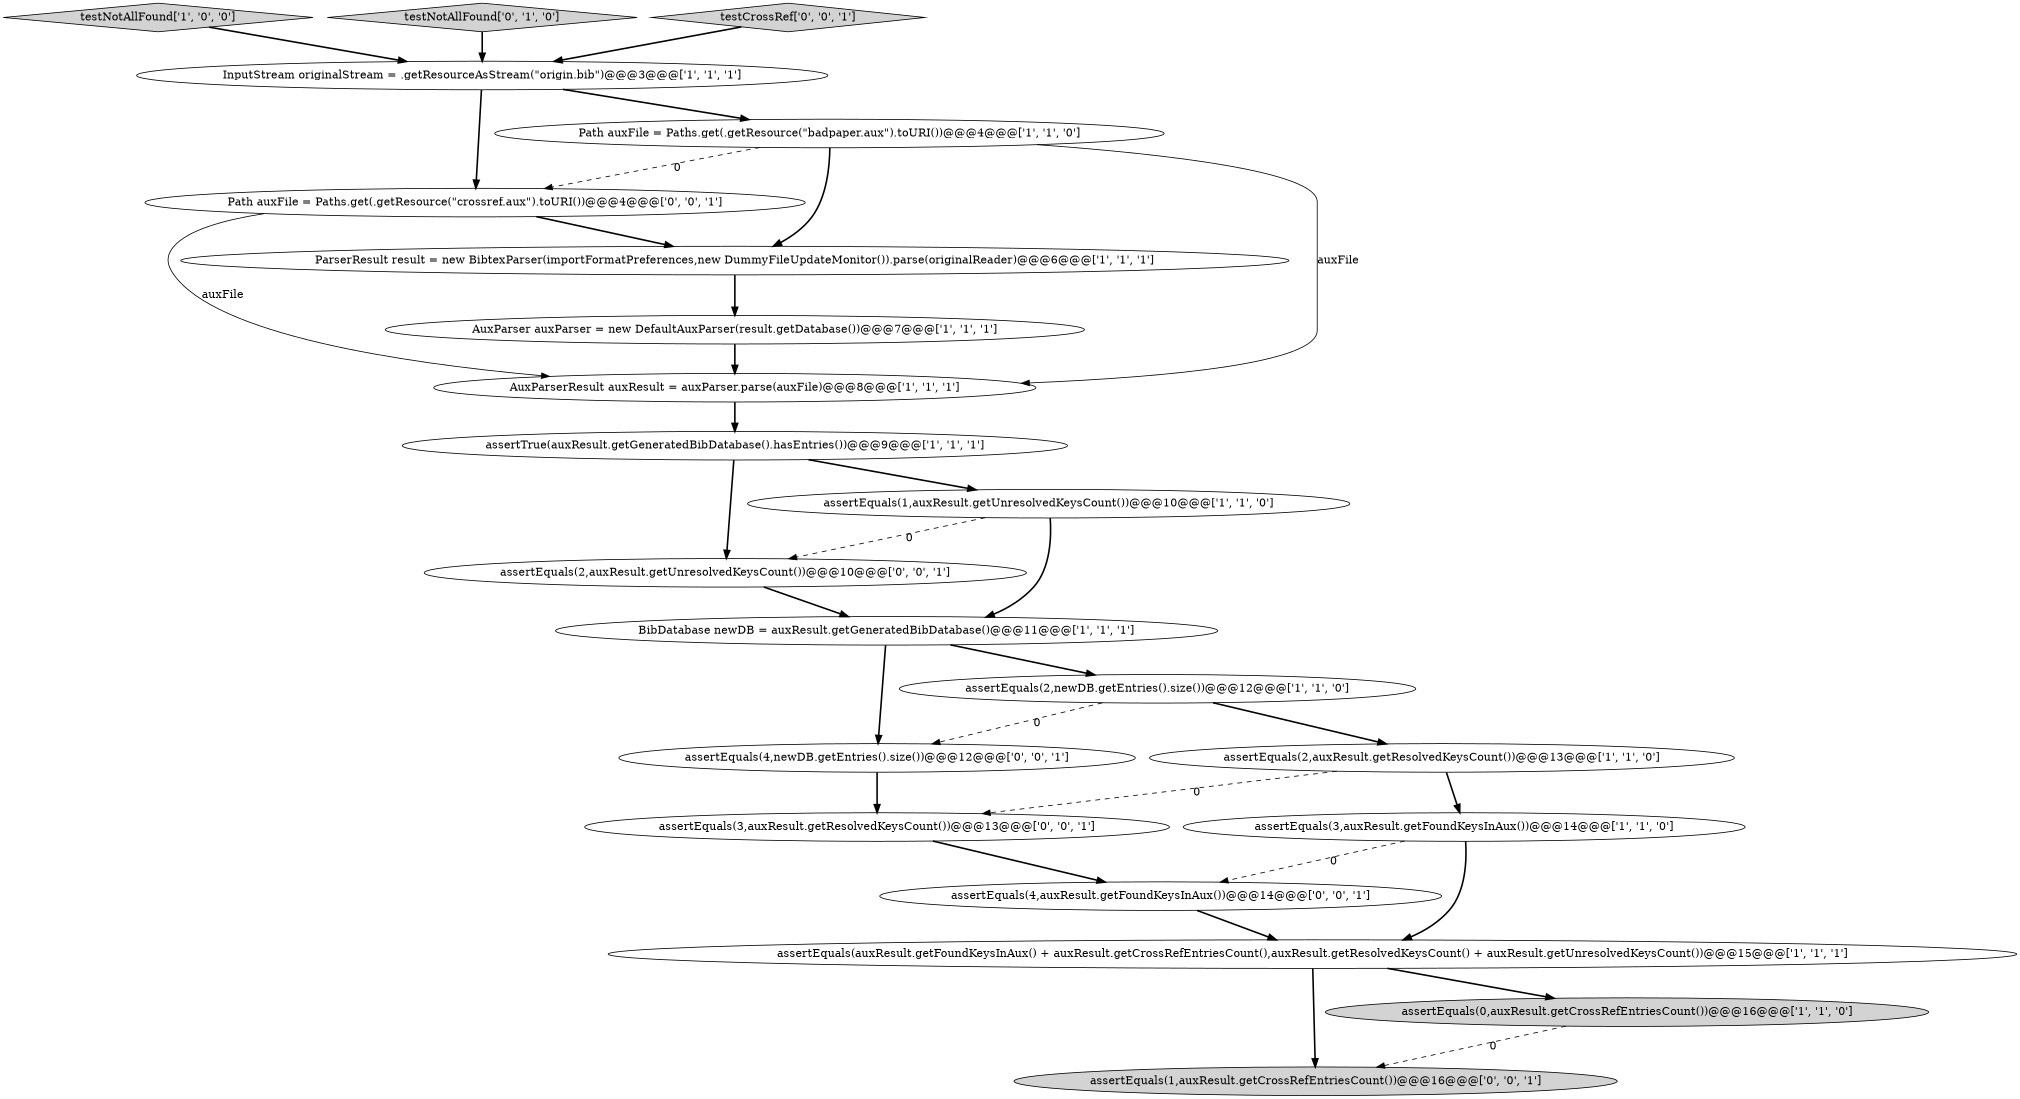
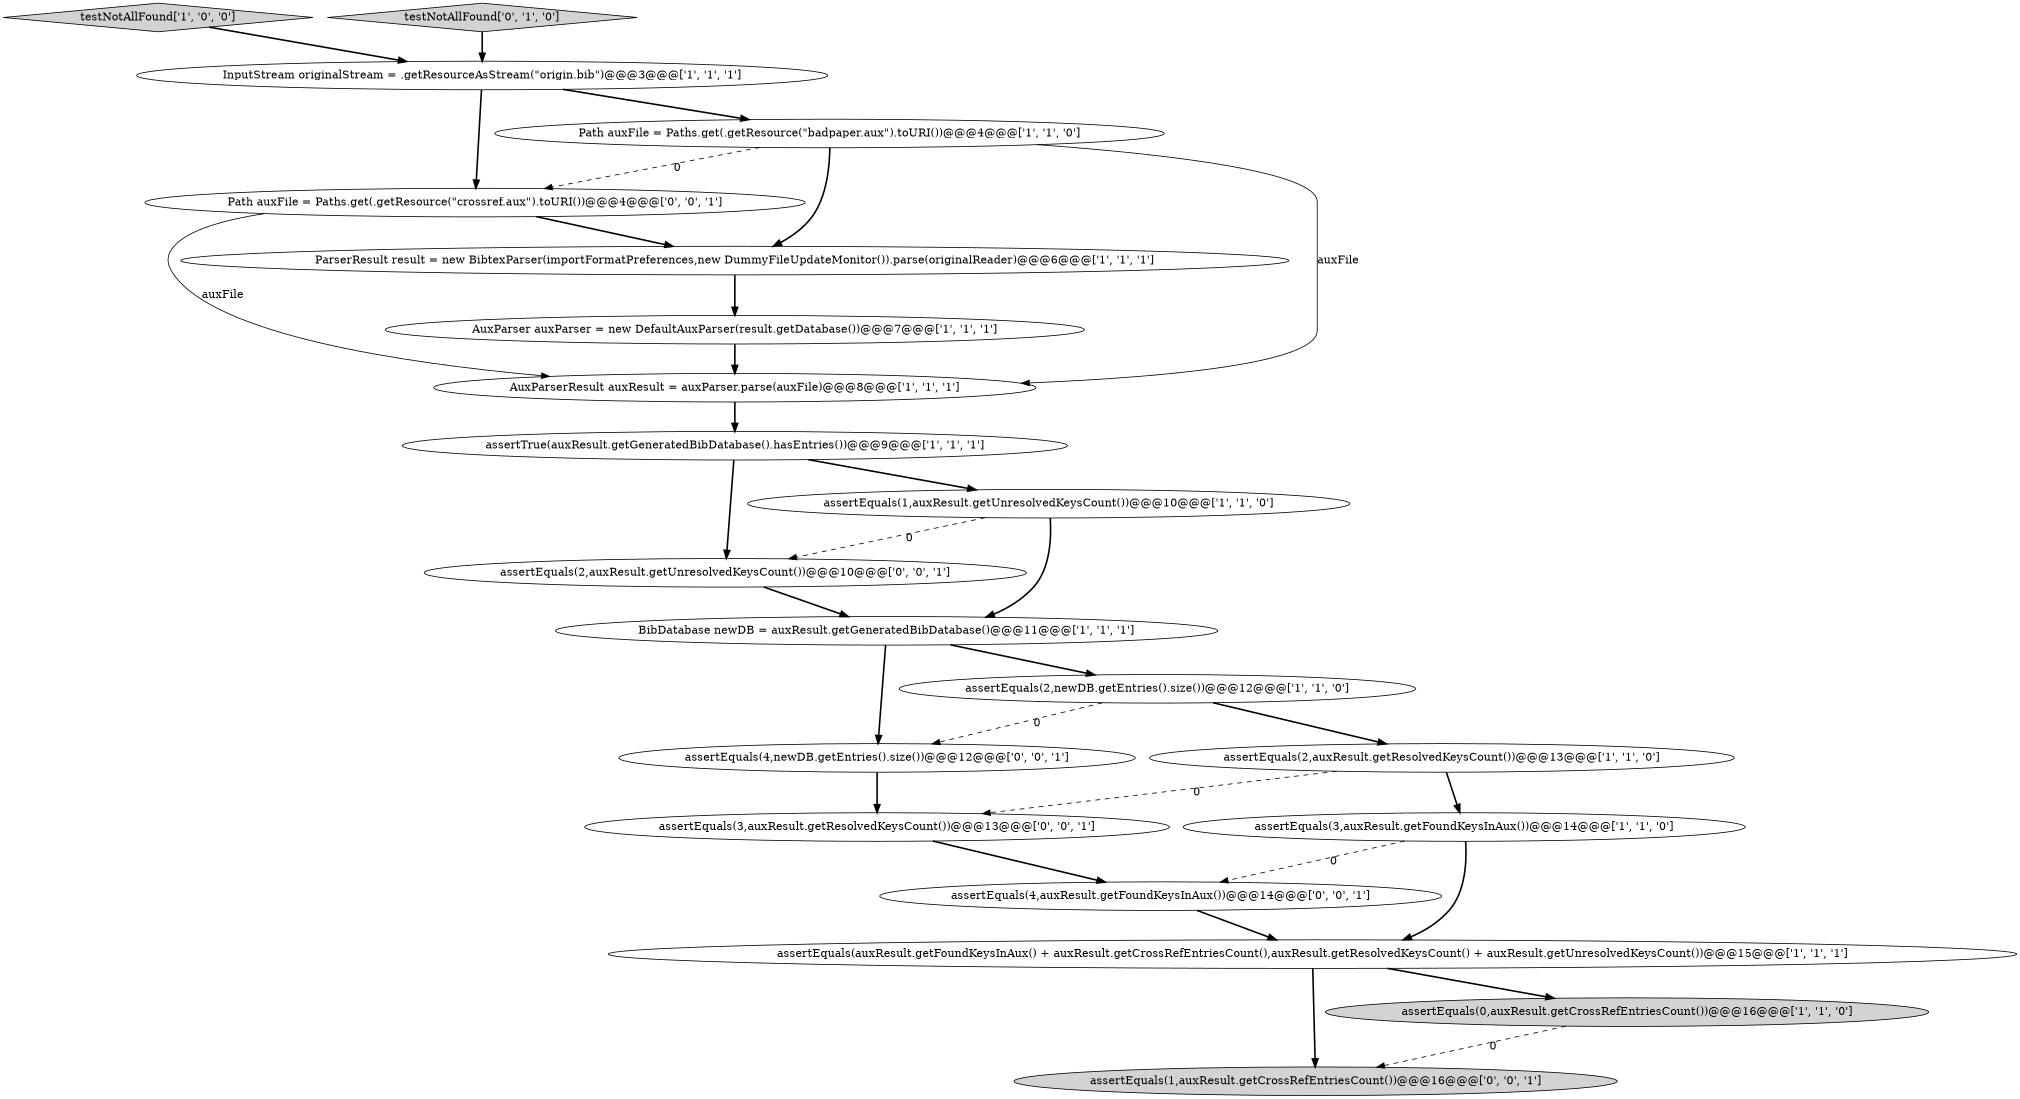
node "testCrossRef['0', '0', '1']": removed
